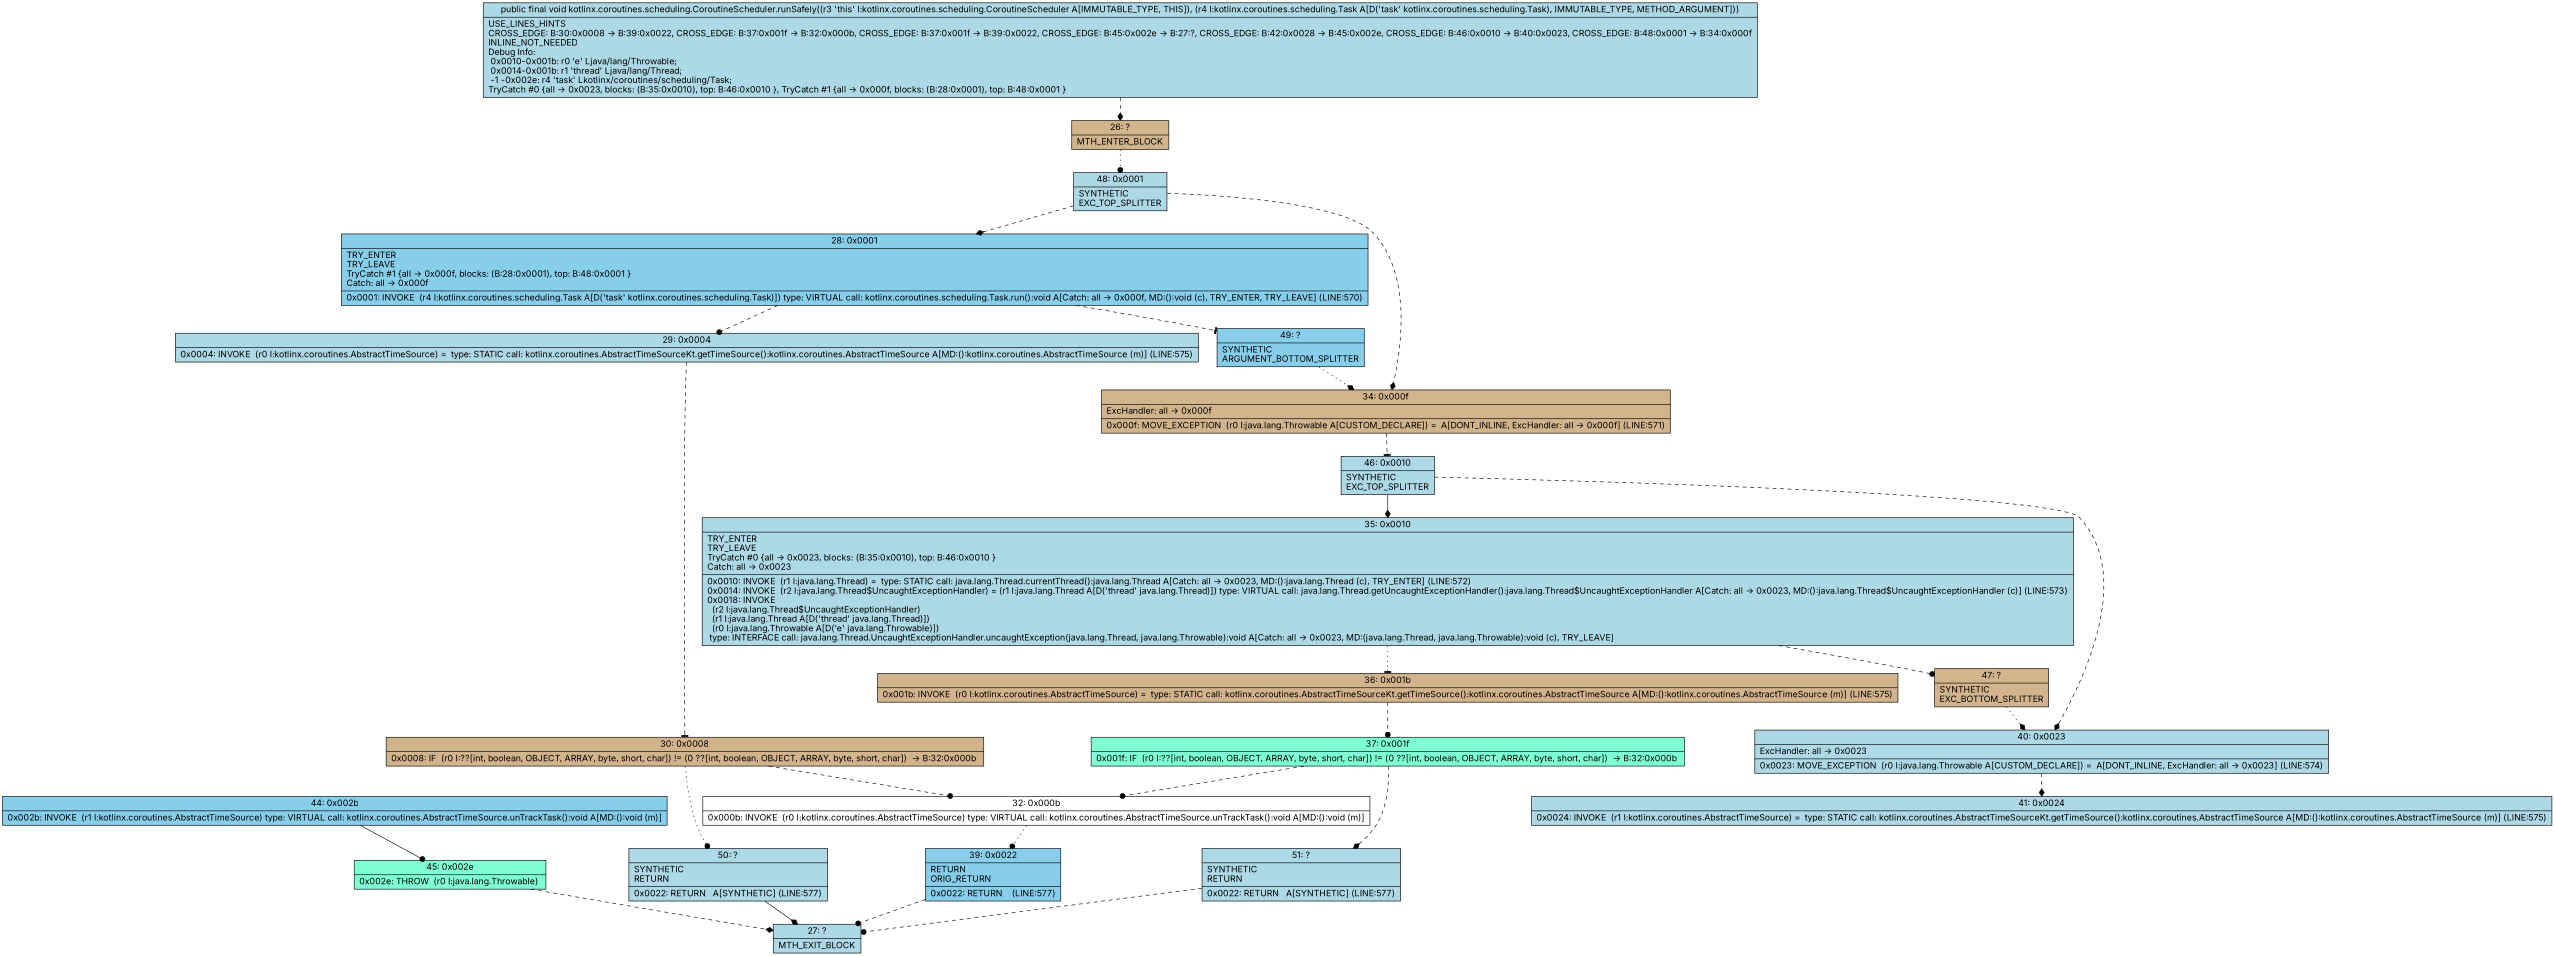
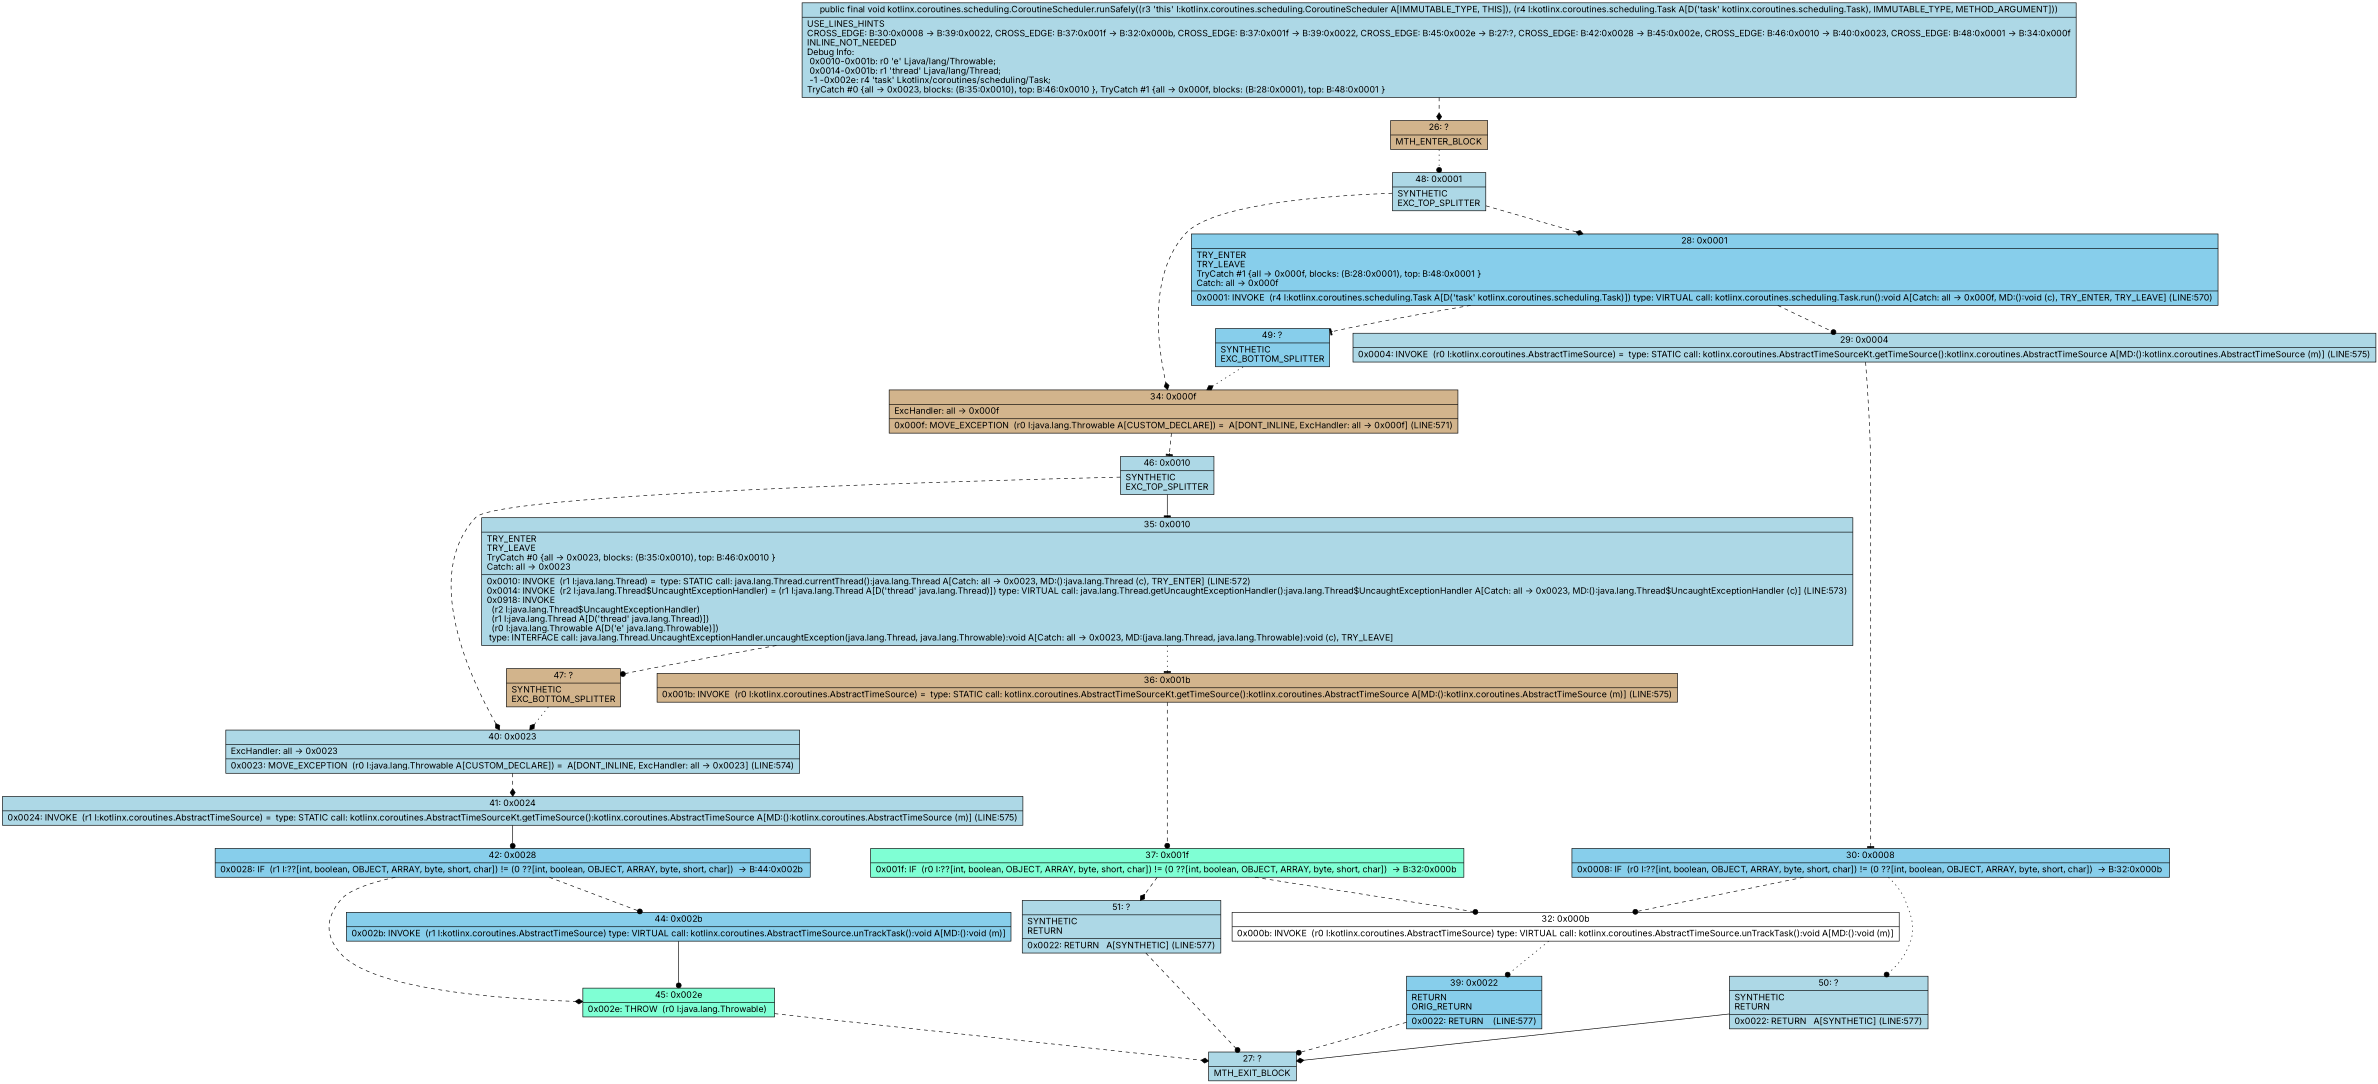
node "49: ?": text "ARGUMENT_BOTTOM_SPLITTER" -> "EXC_BOTTOM_SPLITTER"
edge "46: 0x0010" -> "35: 0x0010": arrowhead diamond -> tee
node "35: 0x0010": text "0x0018: INVOKE" -> "0x0918: INVOKE"
node "30: 0x0008": fillcolor tan -> skyblue
node "42: 0x0028": added
